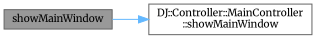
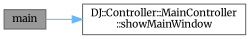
node "showMainWindow": label "showMainWindow" -> "main"
